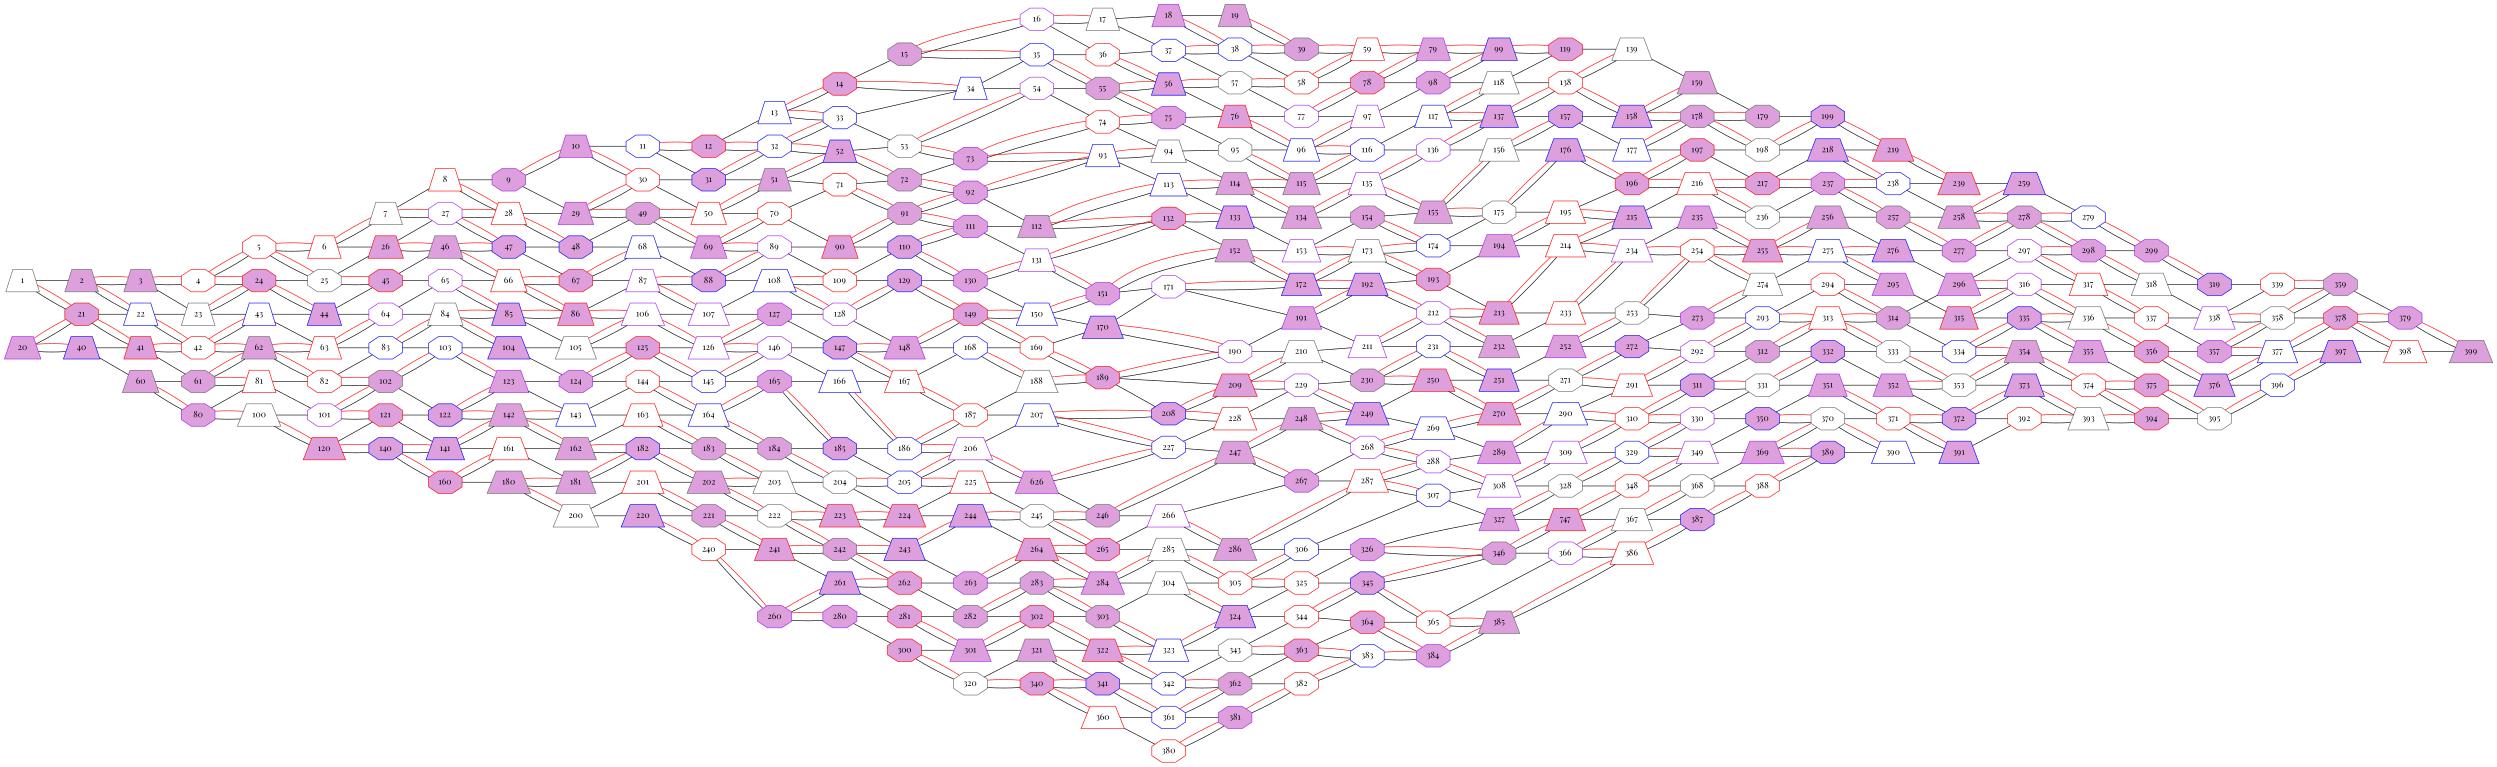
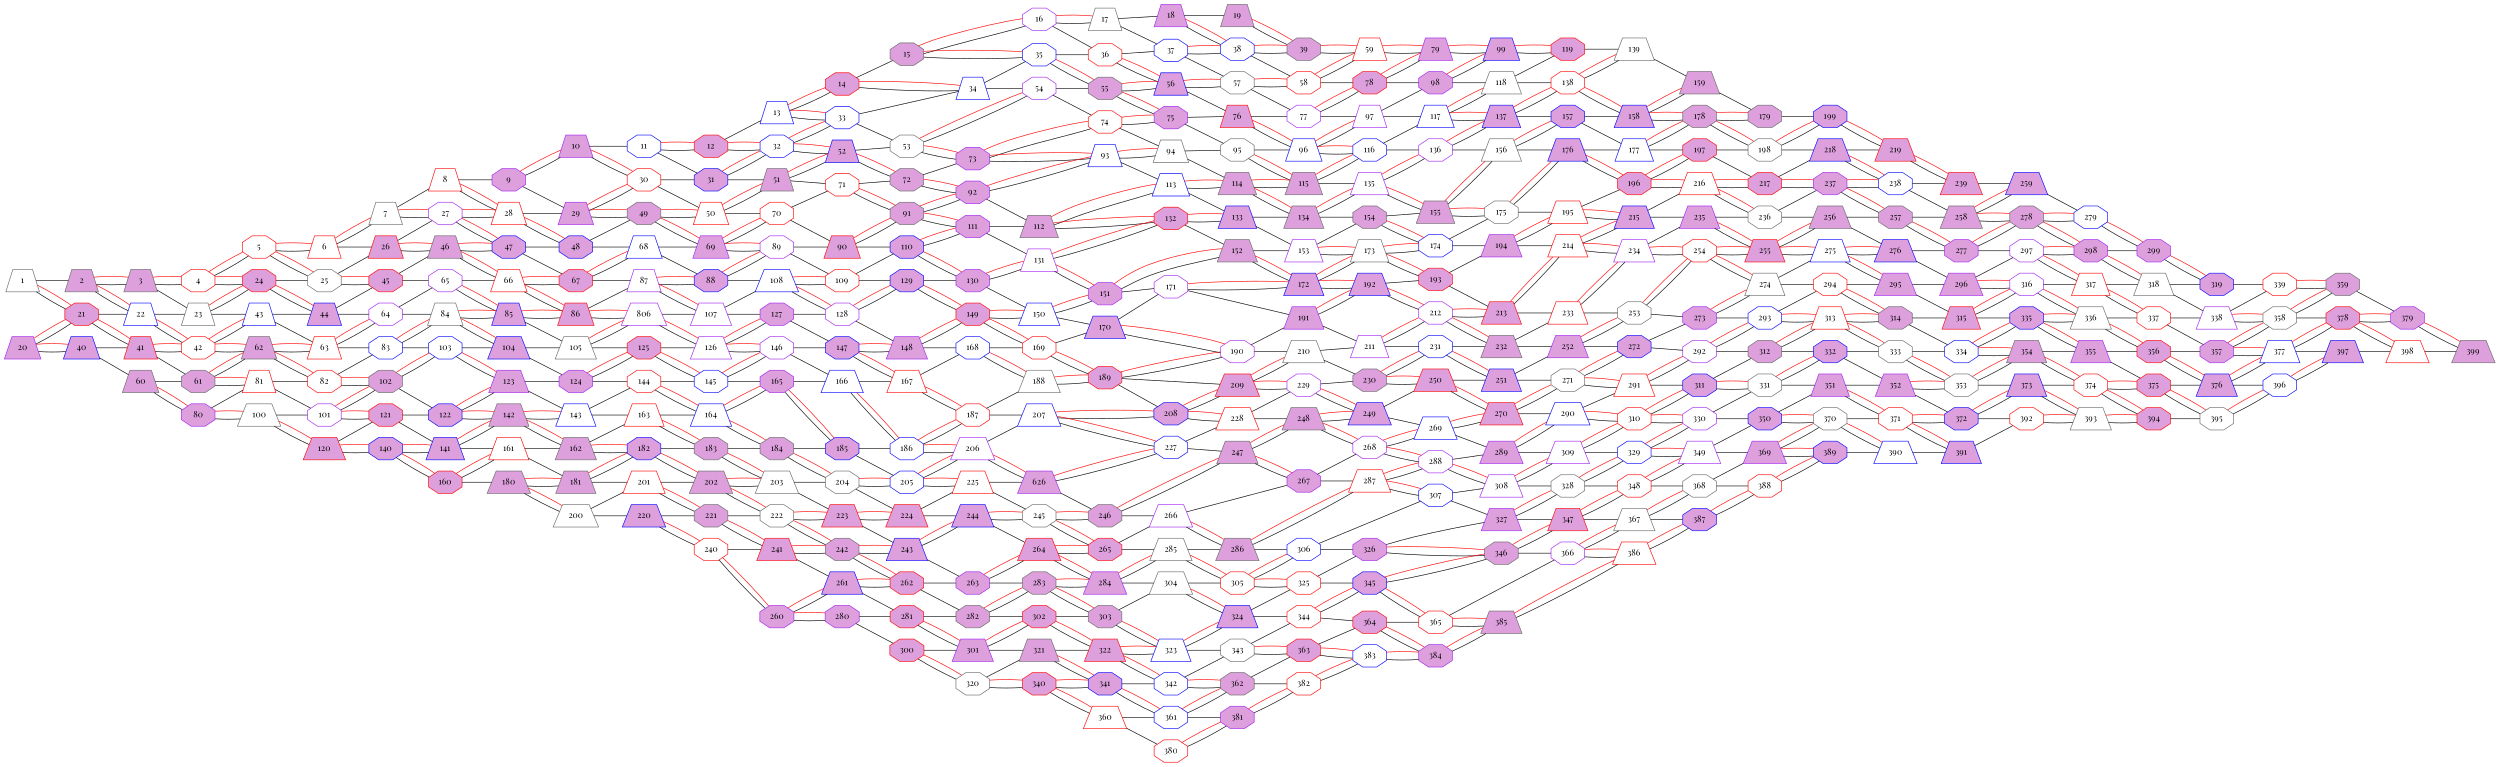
edge "296" -- "314": now "296" -- "295"
node "106": label "106" -> "806"
node "747": label "747" -> "347"
